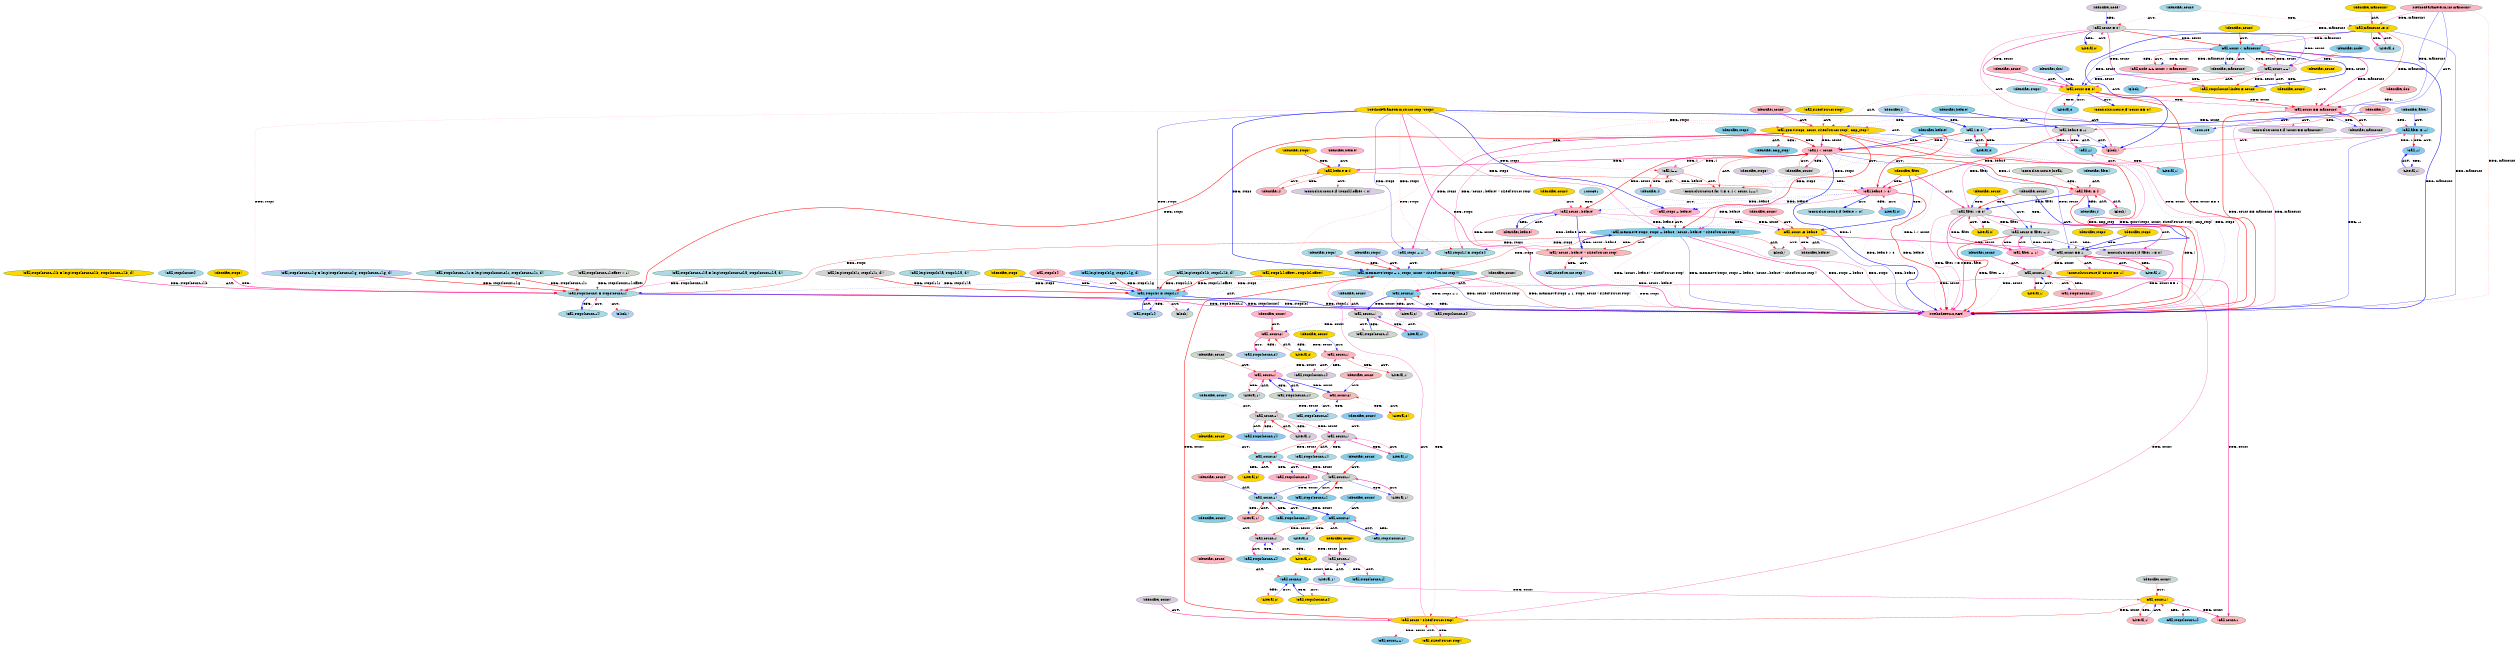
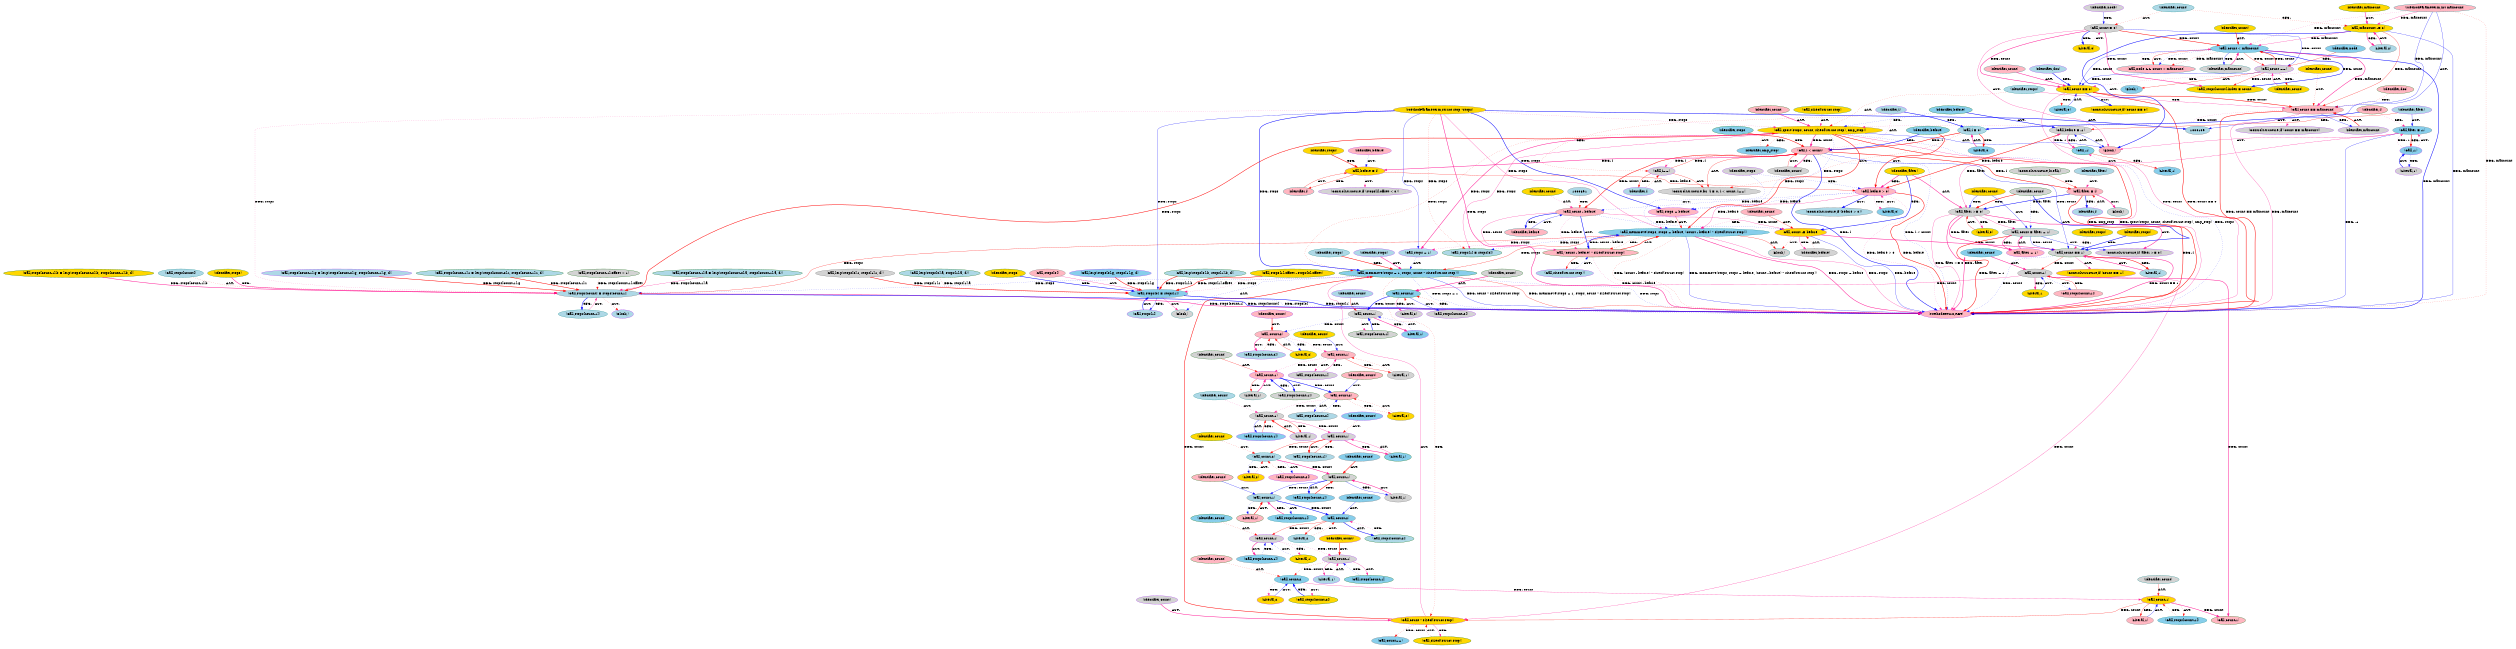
edge "(Call,qsort(stops, count, sizeof(struct stop), cmp_stop))" -> "(Call,stops[1] = stops[0])": label "DDG: (count - before) * sizeof(struct stop)" -> "DDG: stops"
